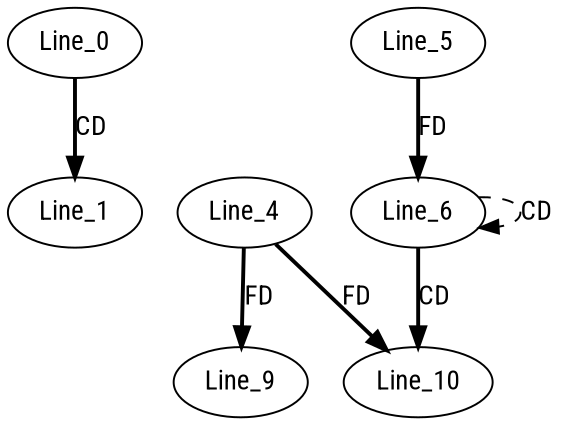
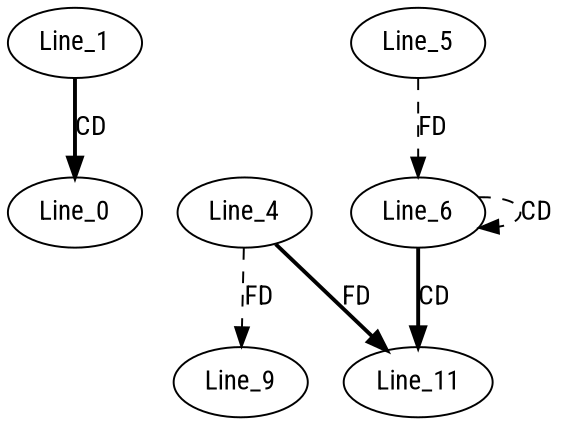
edge "Line_0" -> "Line_1": reversed
edge "Line_5" -> "Line_6": style bold -> dashed
edge "Line_4" -> "Line_9": style bold -> dashed
node "Line_10": label "Line_10" -> "Line_11"
